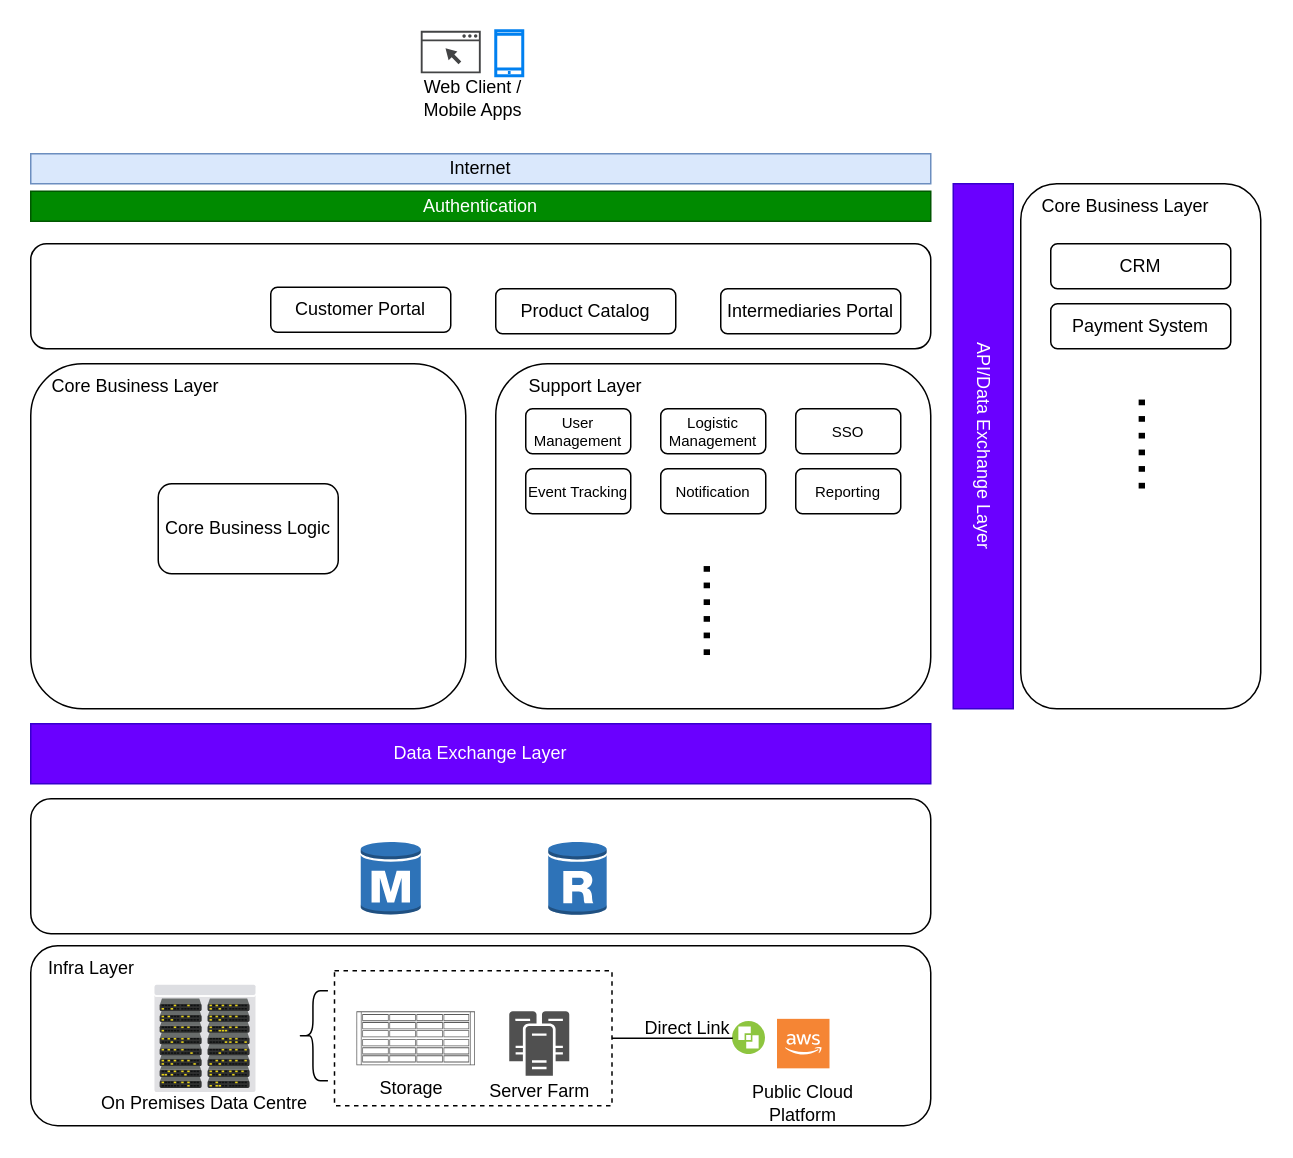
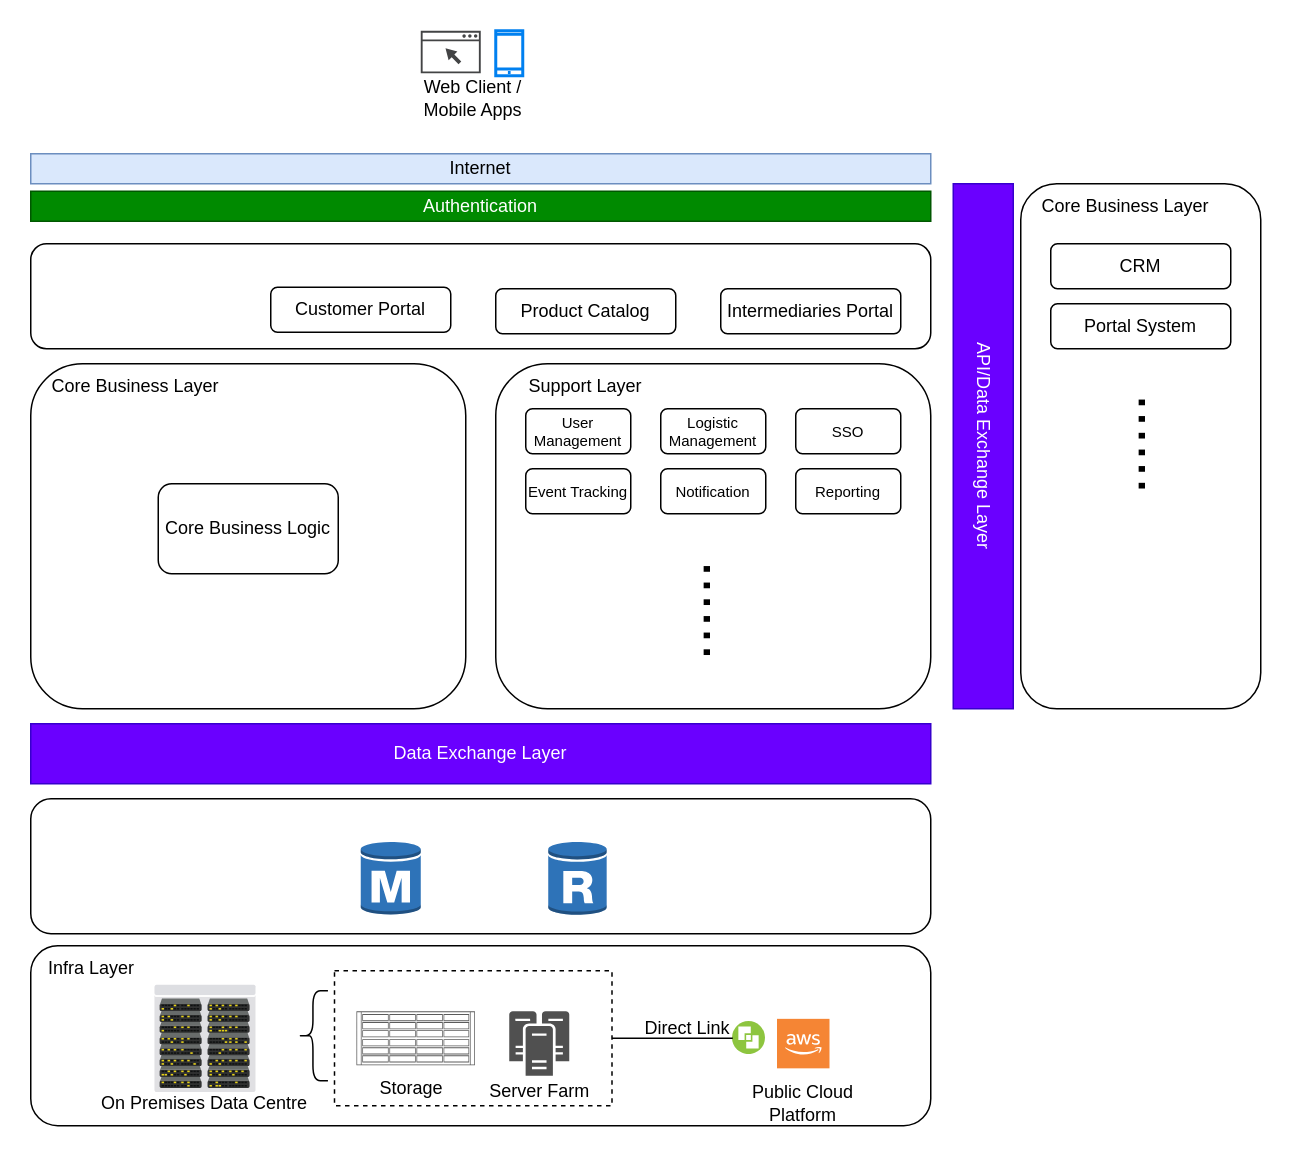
node "Payment System": label "Payment System" -> "Portal System"
